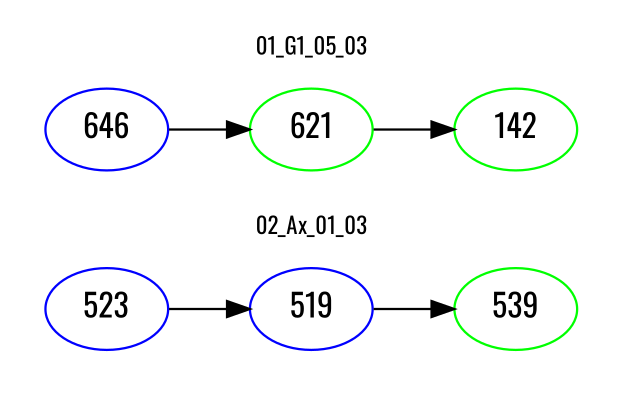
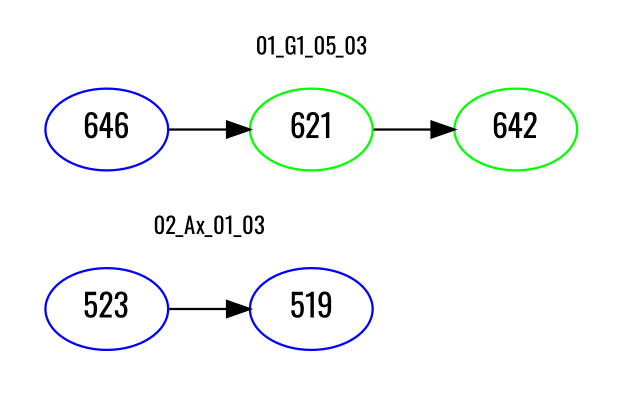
node "142": label "142" -> "642"
node "539": removed
